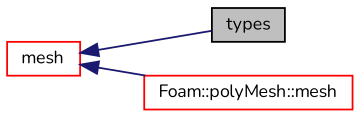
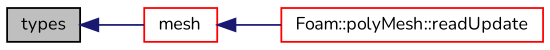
edge "types" -> "mesh": reversed
node "Foam::polyMesh::mesh": label "Foam::polyMesh::mesh" -> "Foam::polyMesh::readUpdate"
